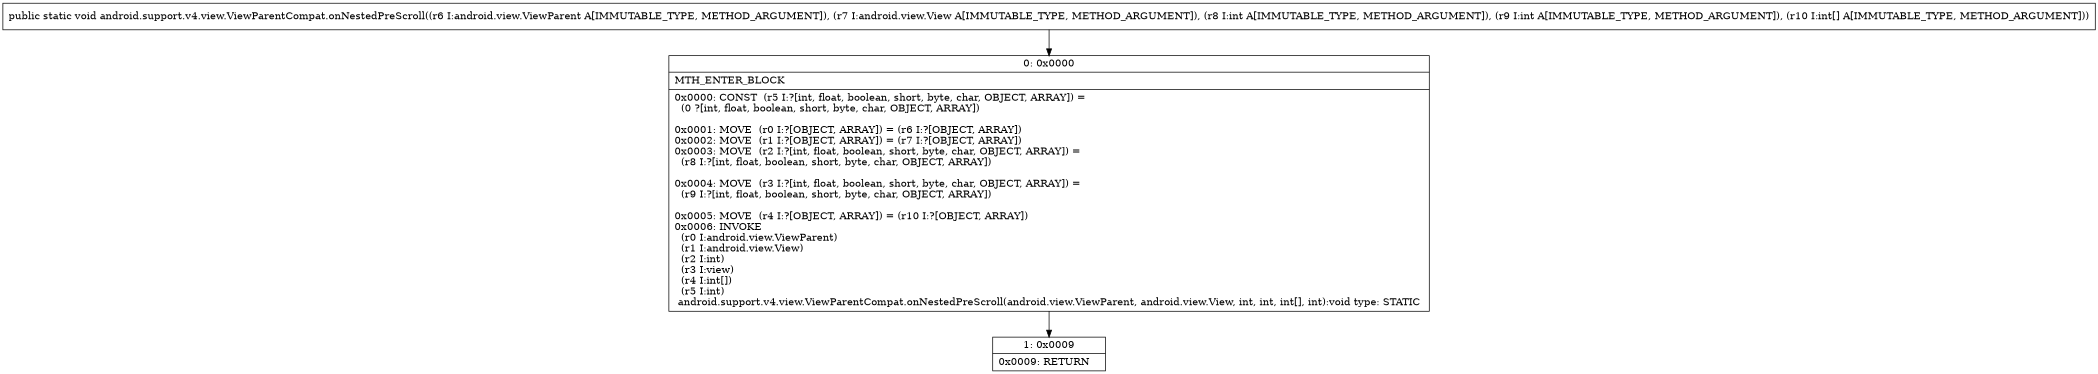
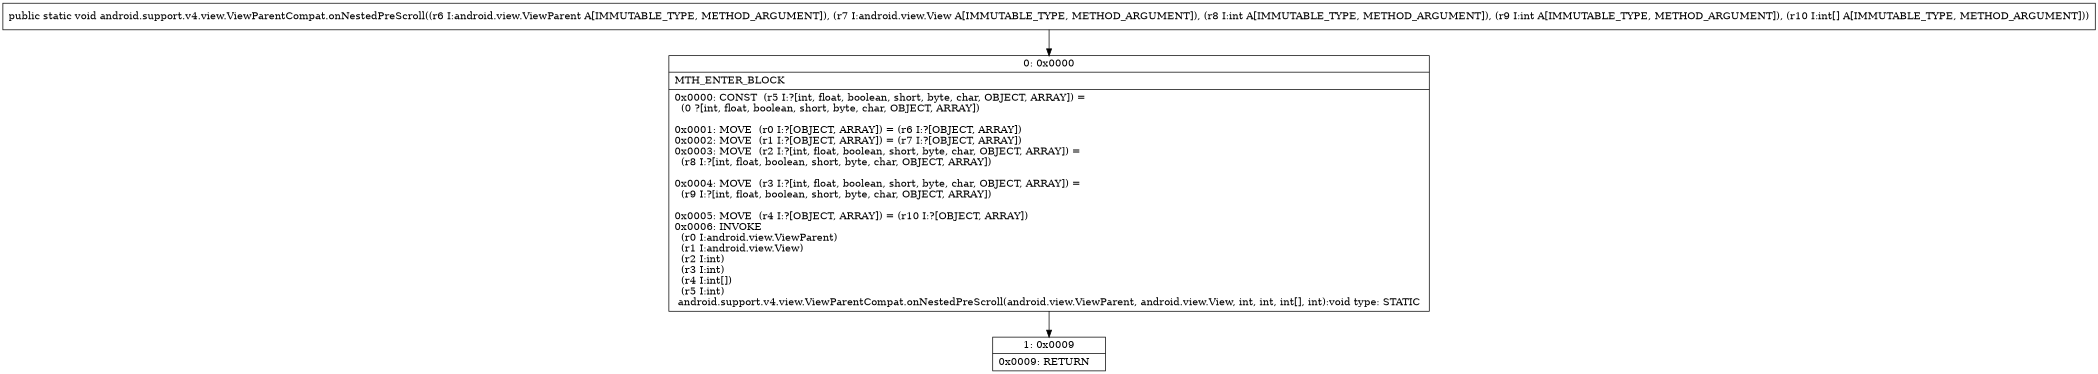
node "0: 0x0000": text "(r3 I:view)" -> "(r3 I:int)"
